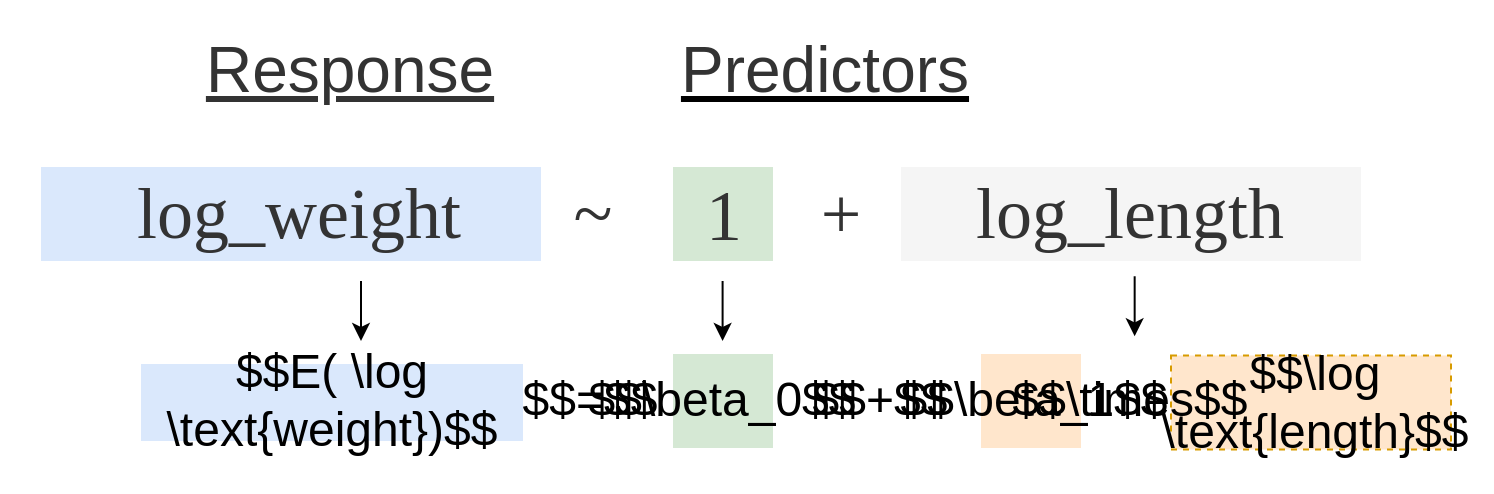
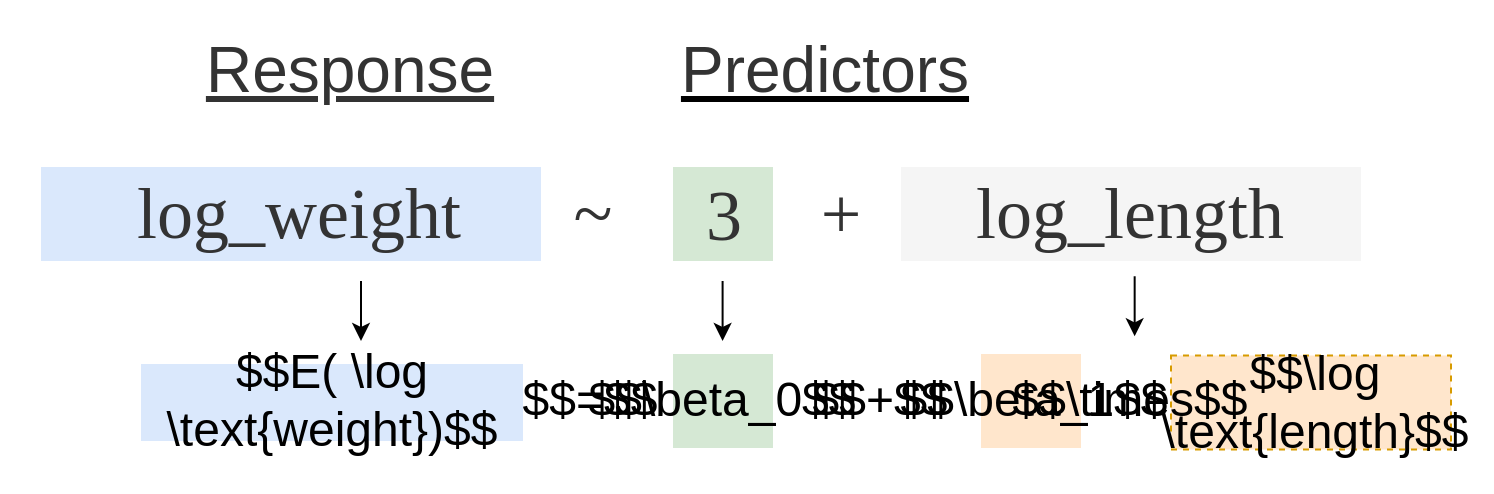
node "1": label "1" -> "3"
